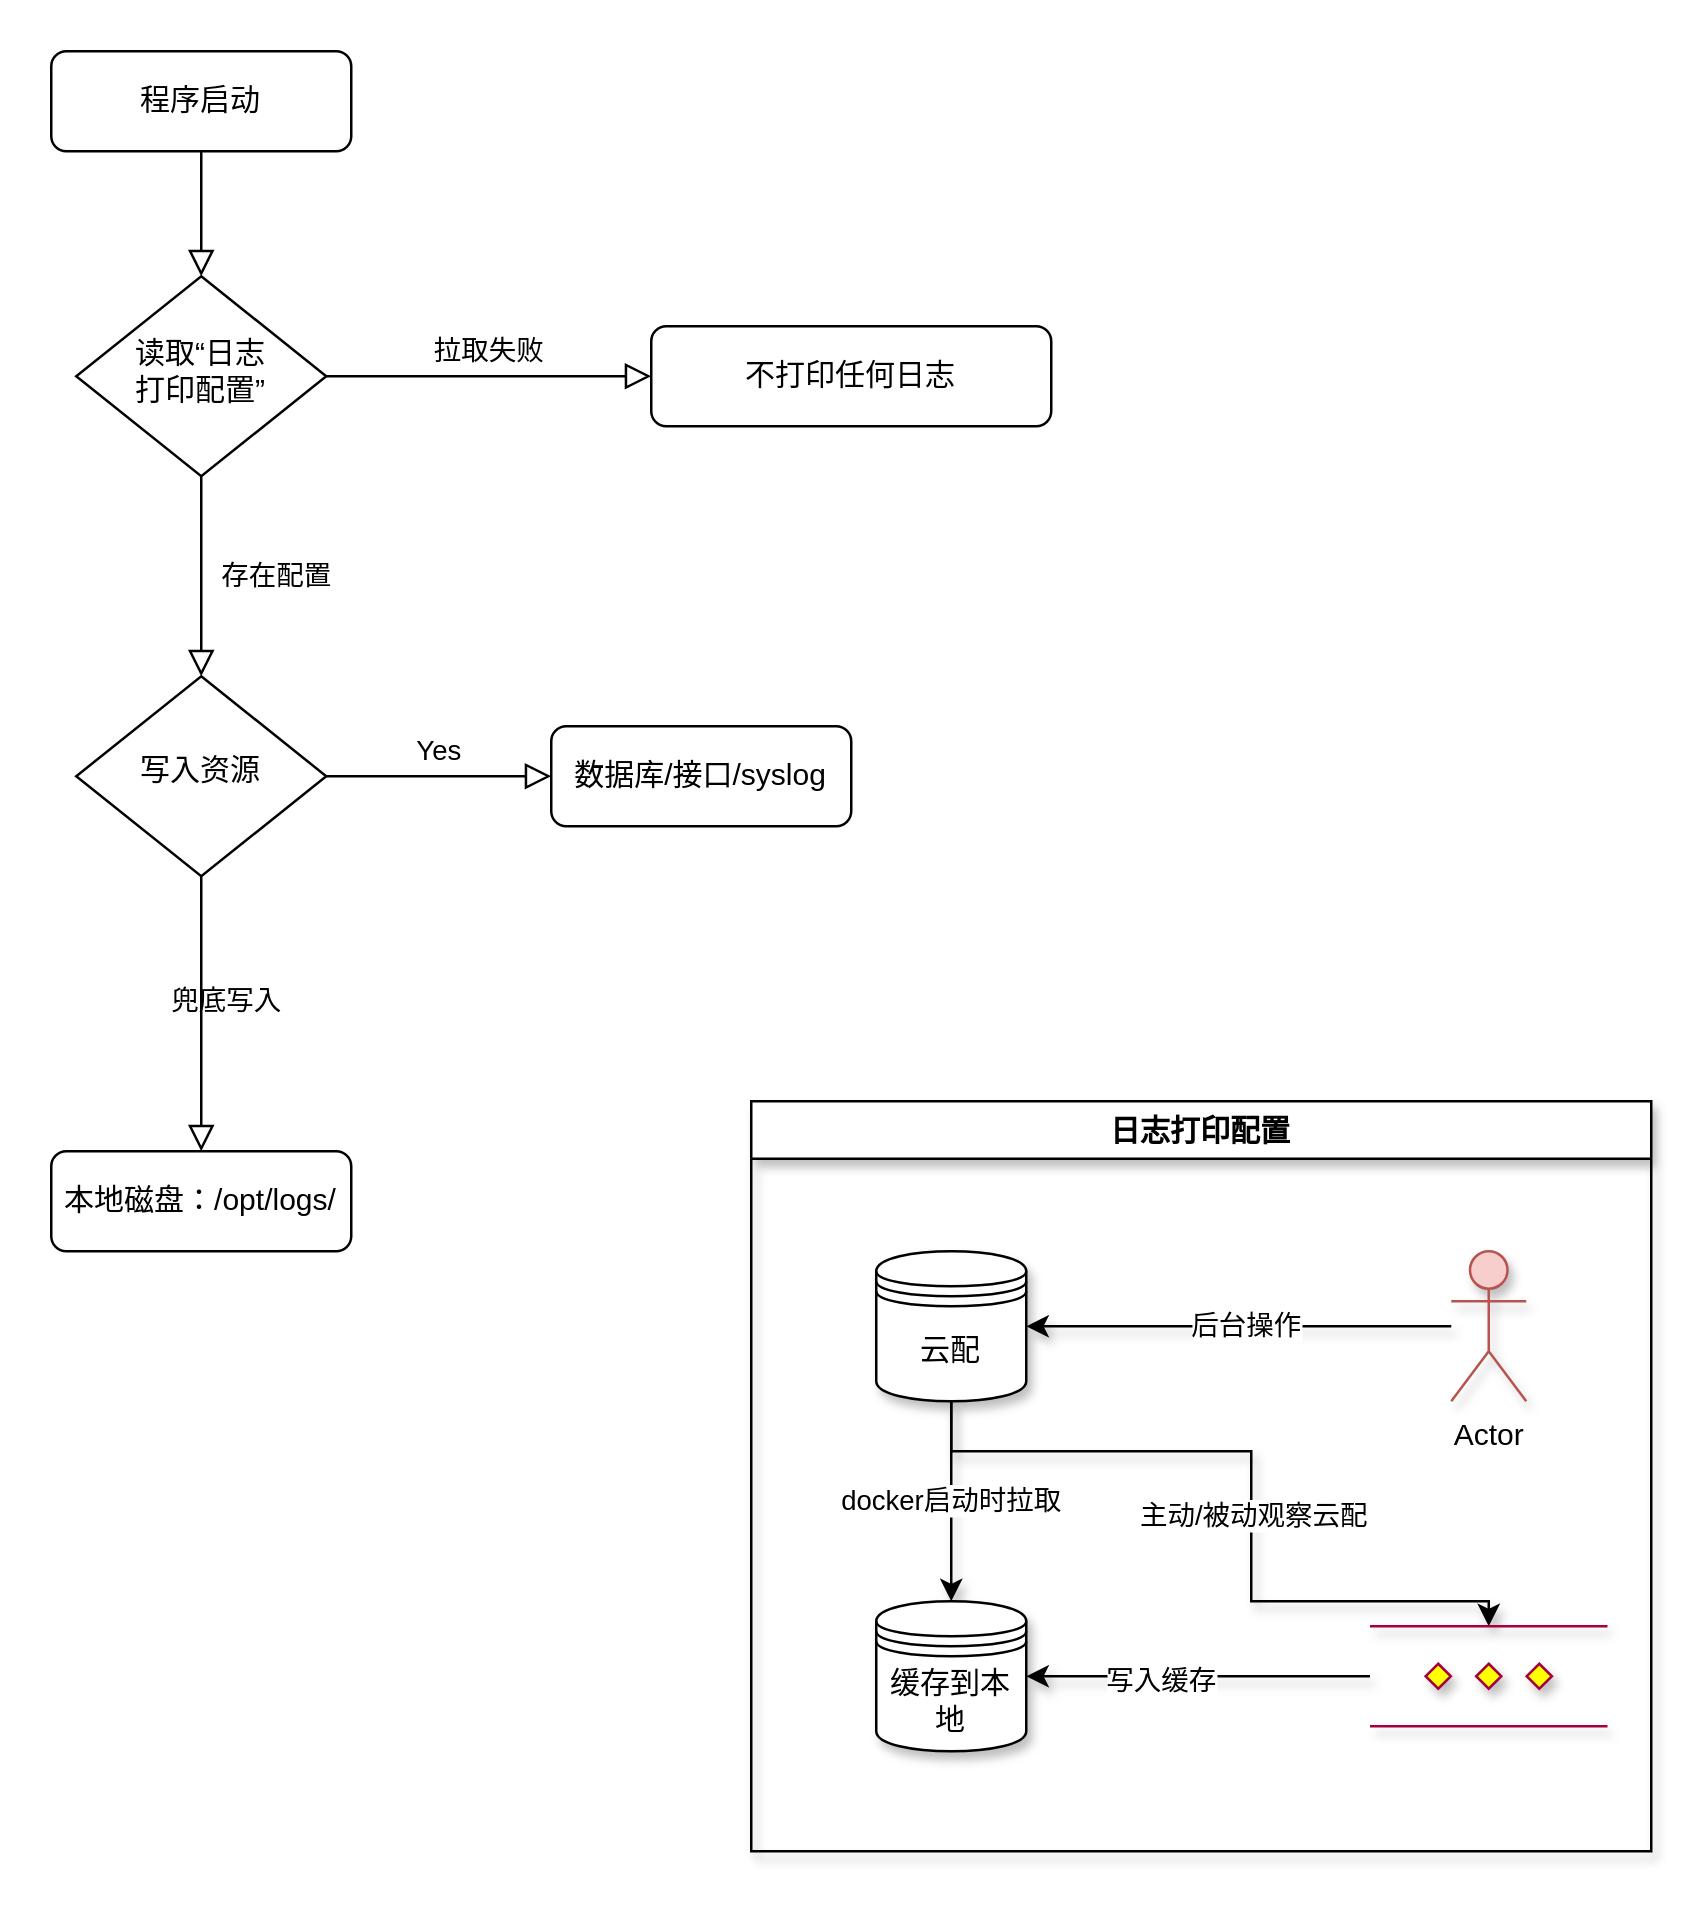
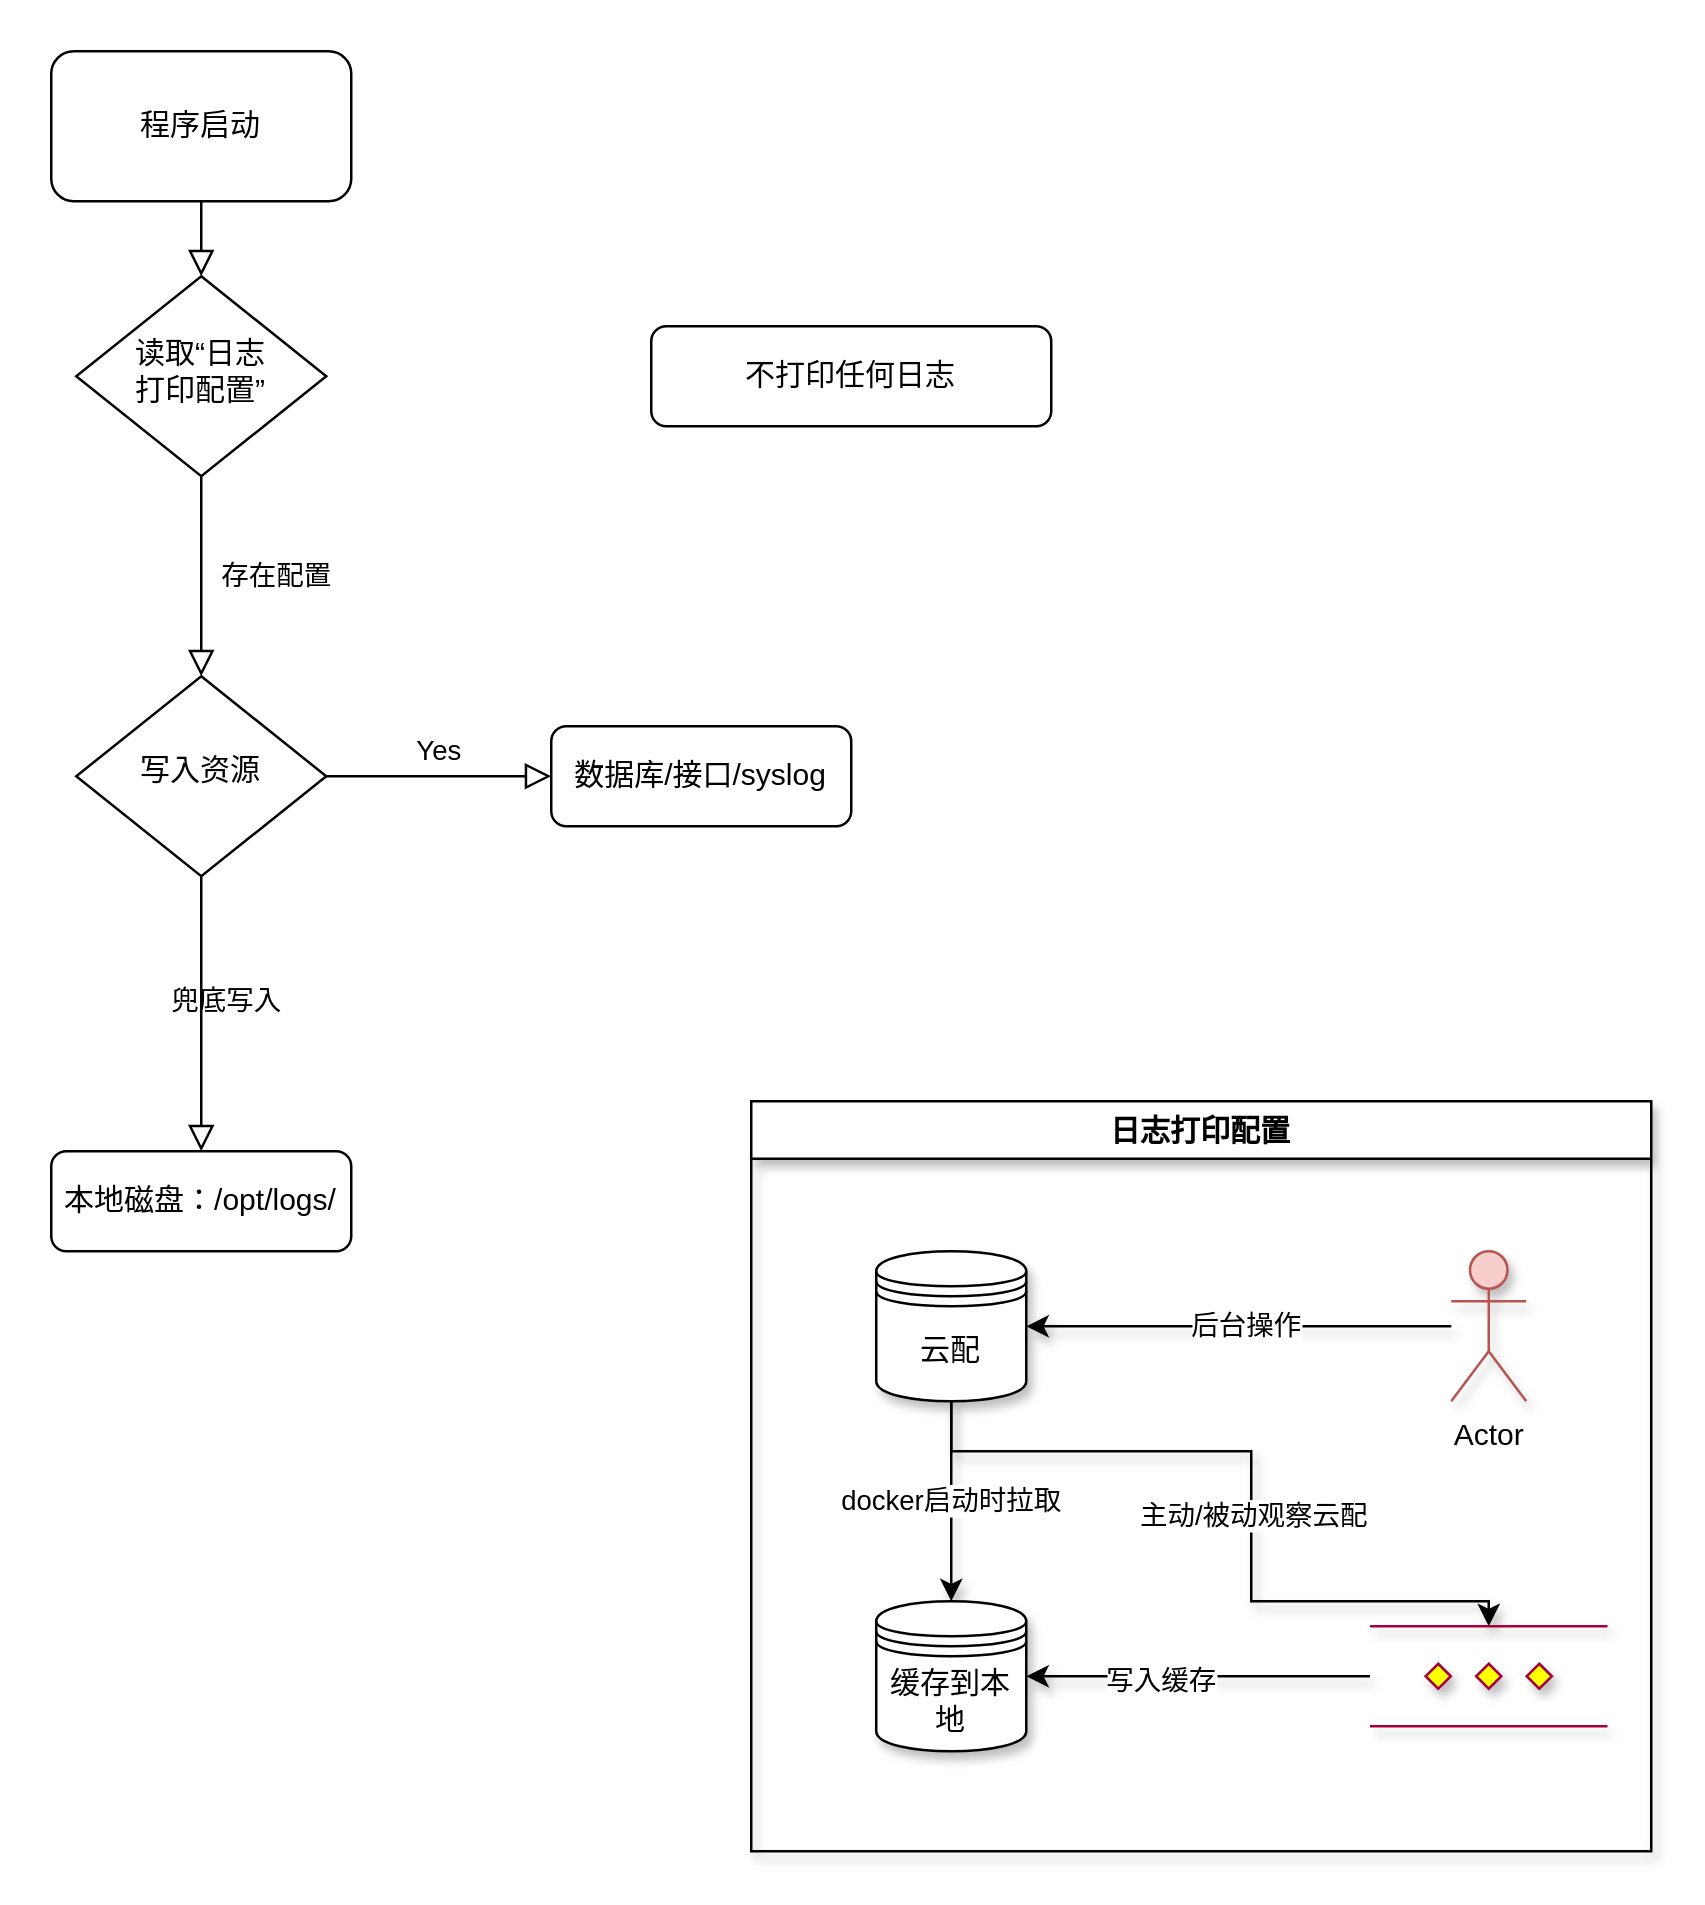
node "程序启动": size 300x100 -> 300x150
edge "读取“日志 打印配置”" -> "不打印任何日志": removed, label "拉取失败"
